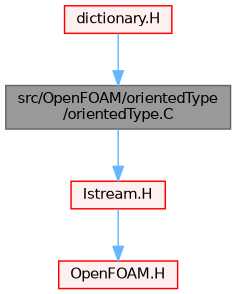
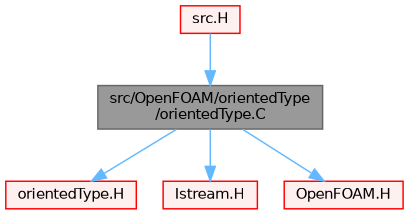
node "dictionary.H": label "dictionary.H" -> "src.H"
node "orientedType.H": added
edge "Istream.H" -> "OpenFOAM.H": now "src/OpenFOAM/orientedType /orientedType.C" -> "OpenFOAM.H"
